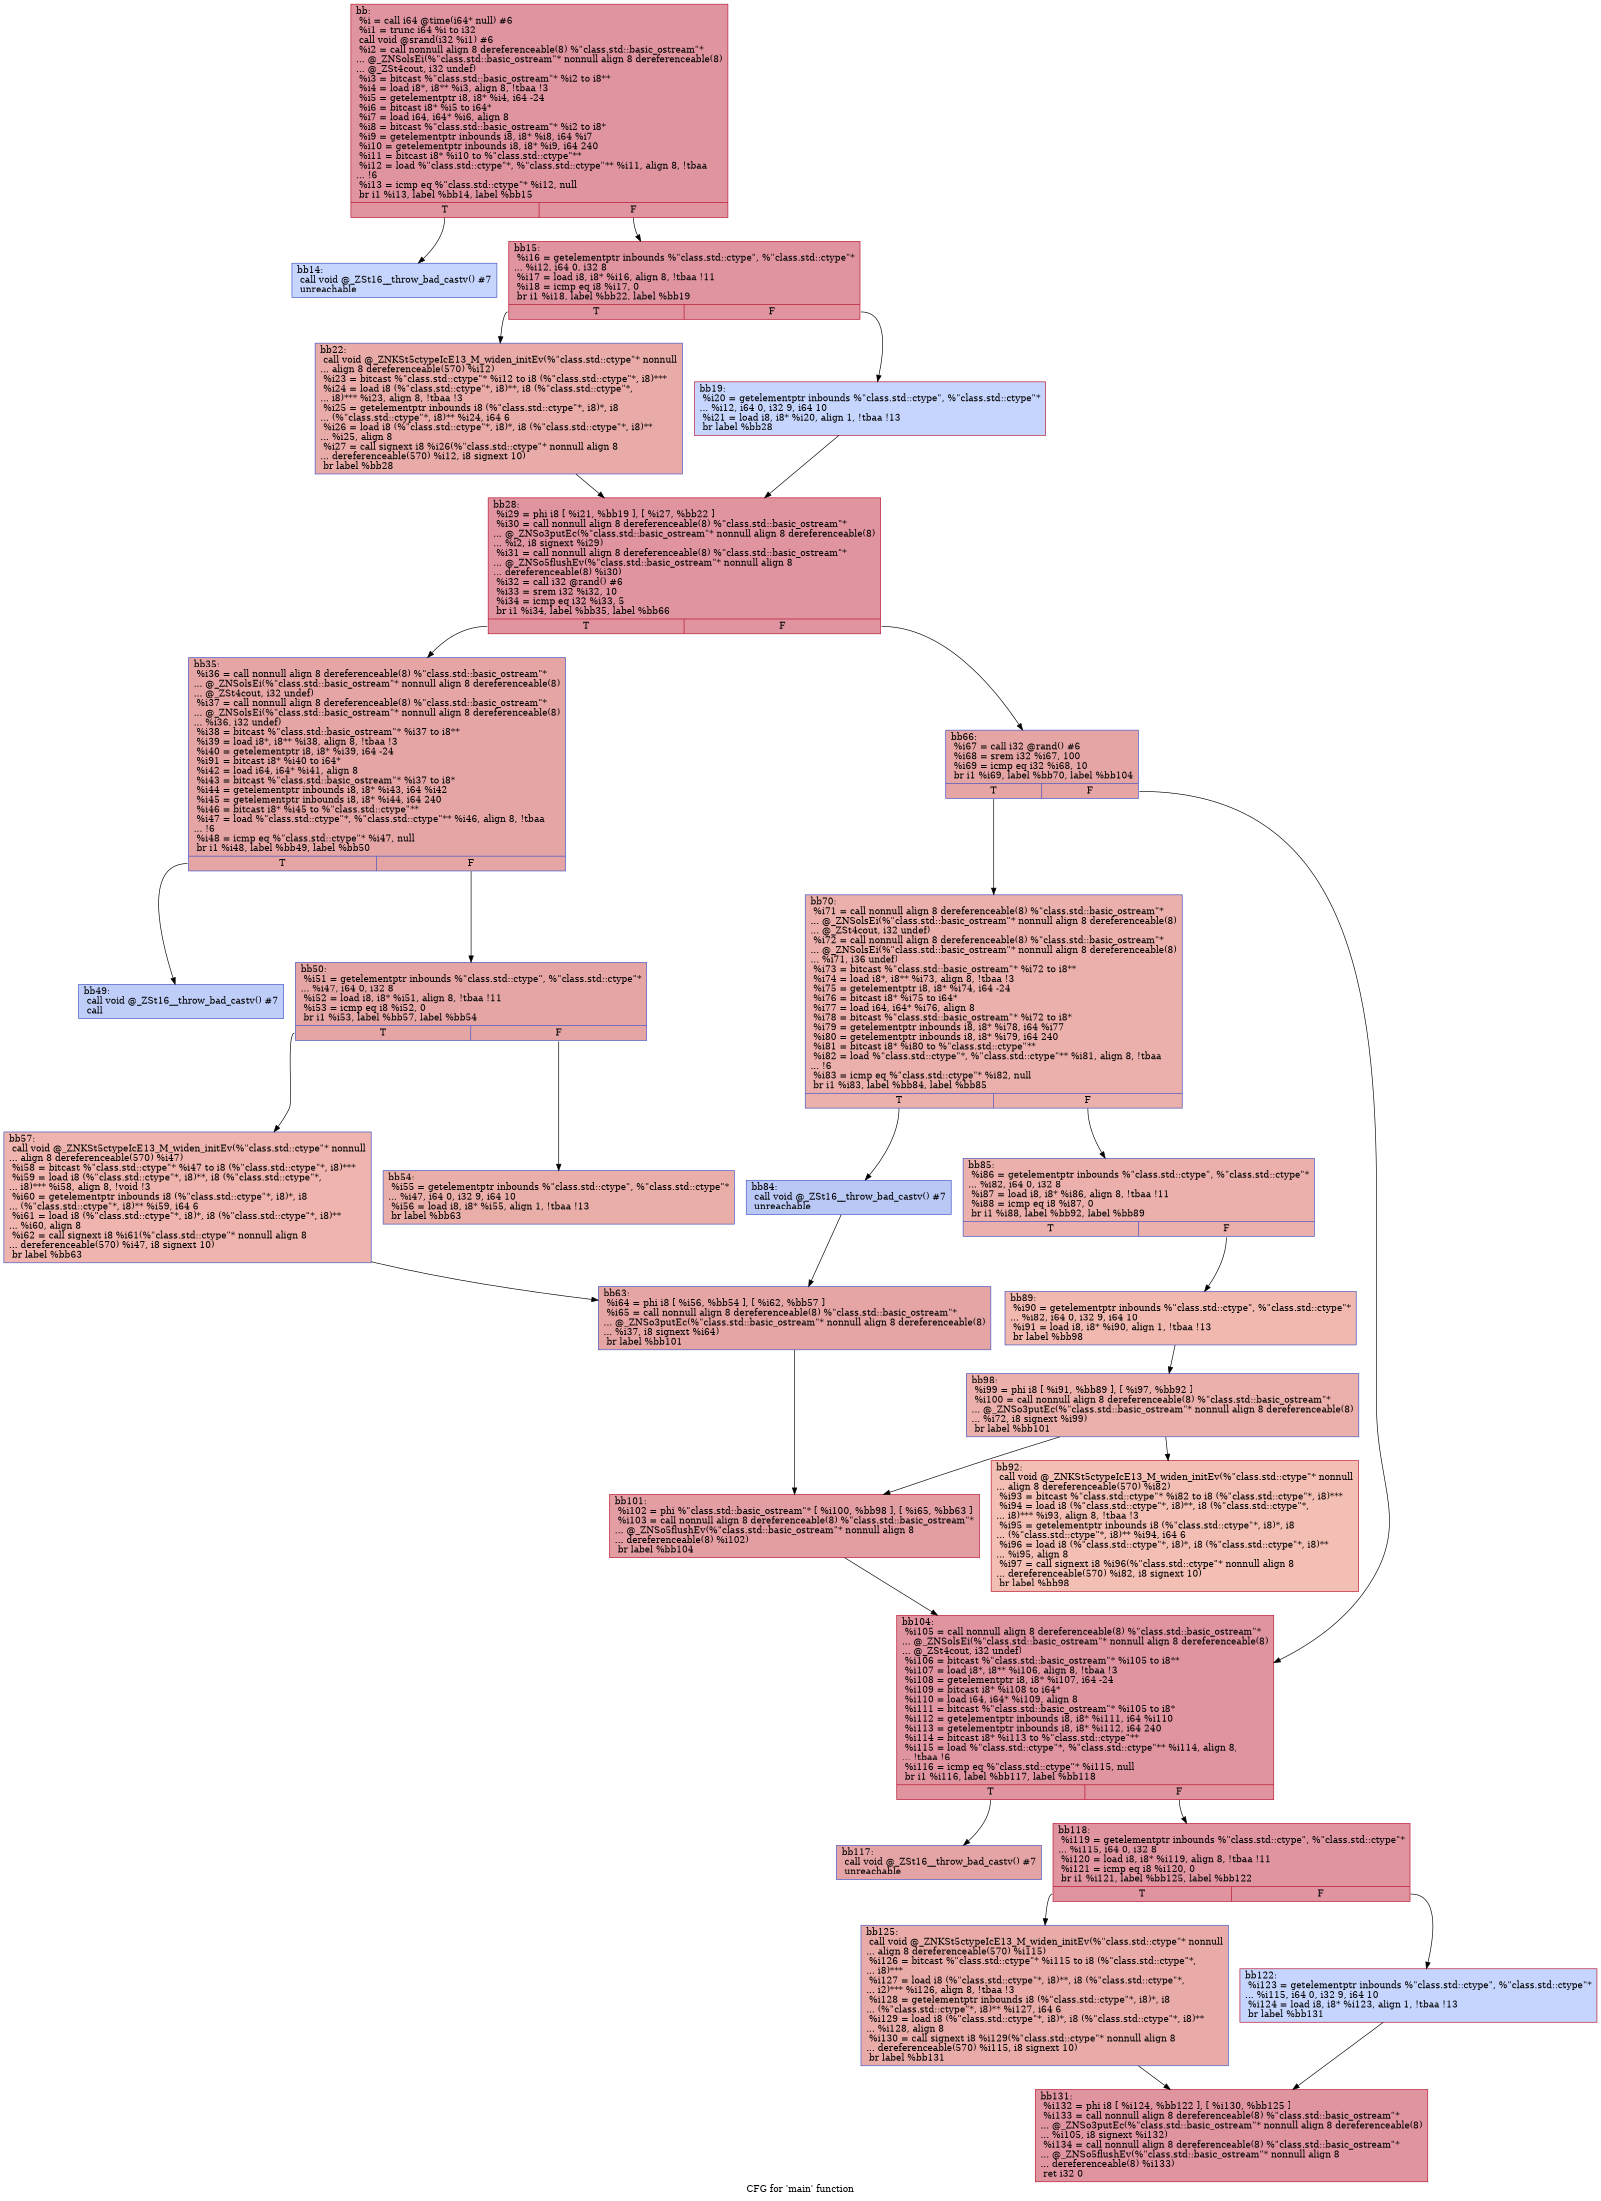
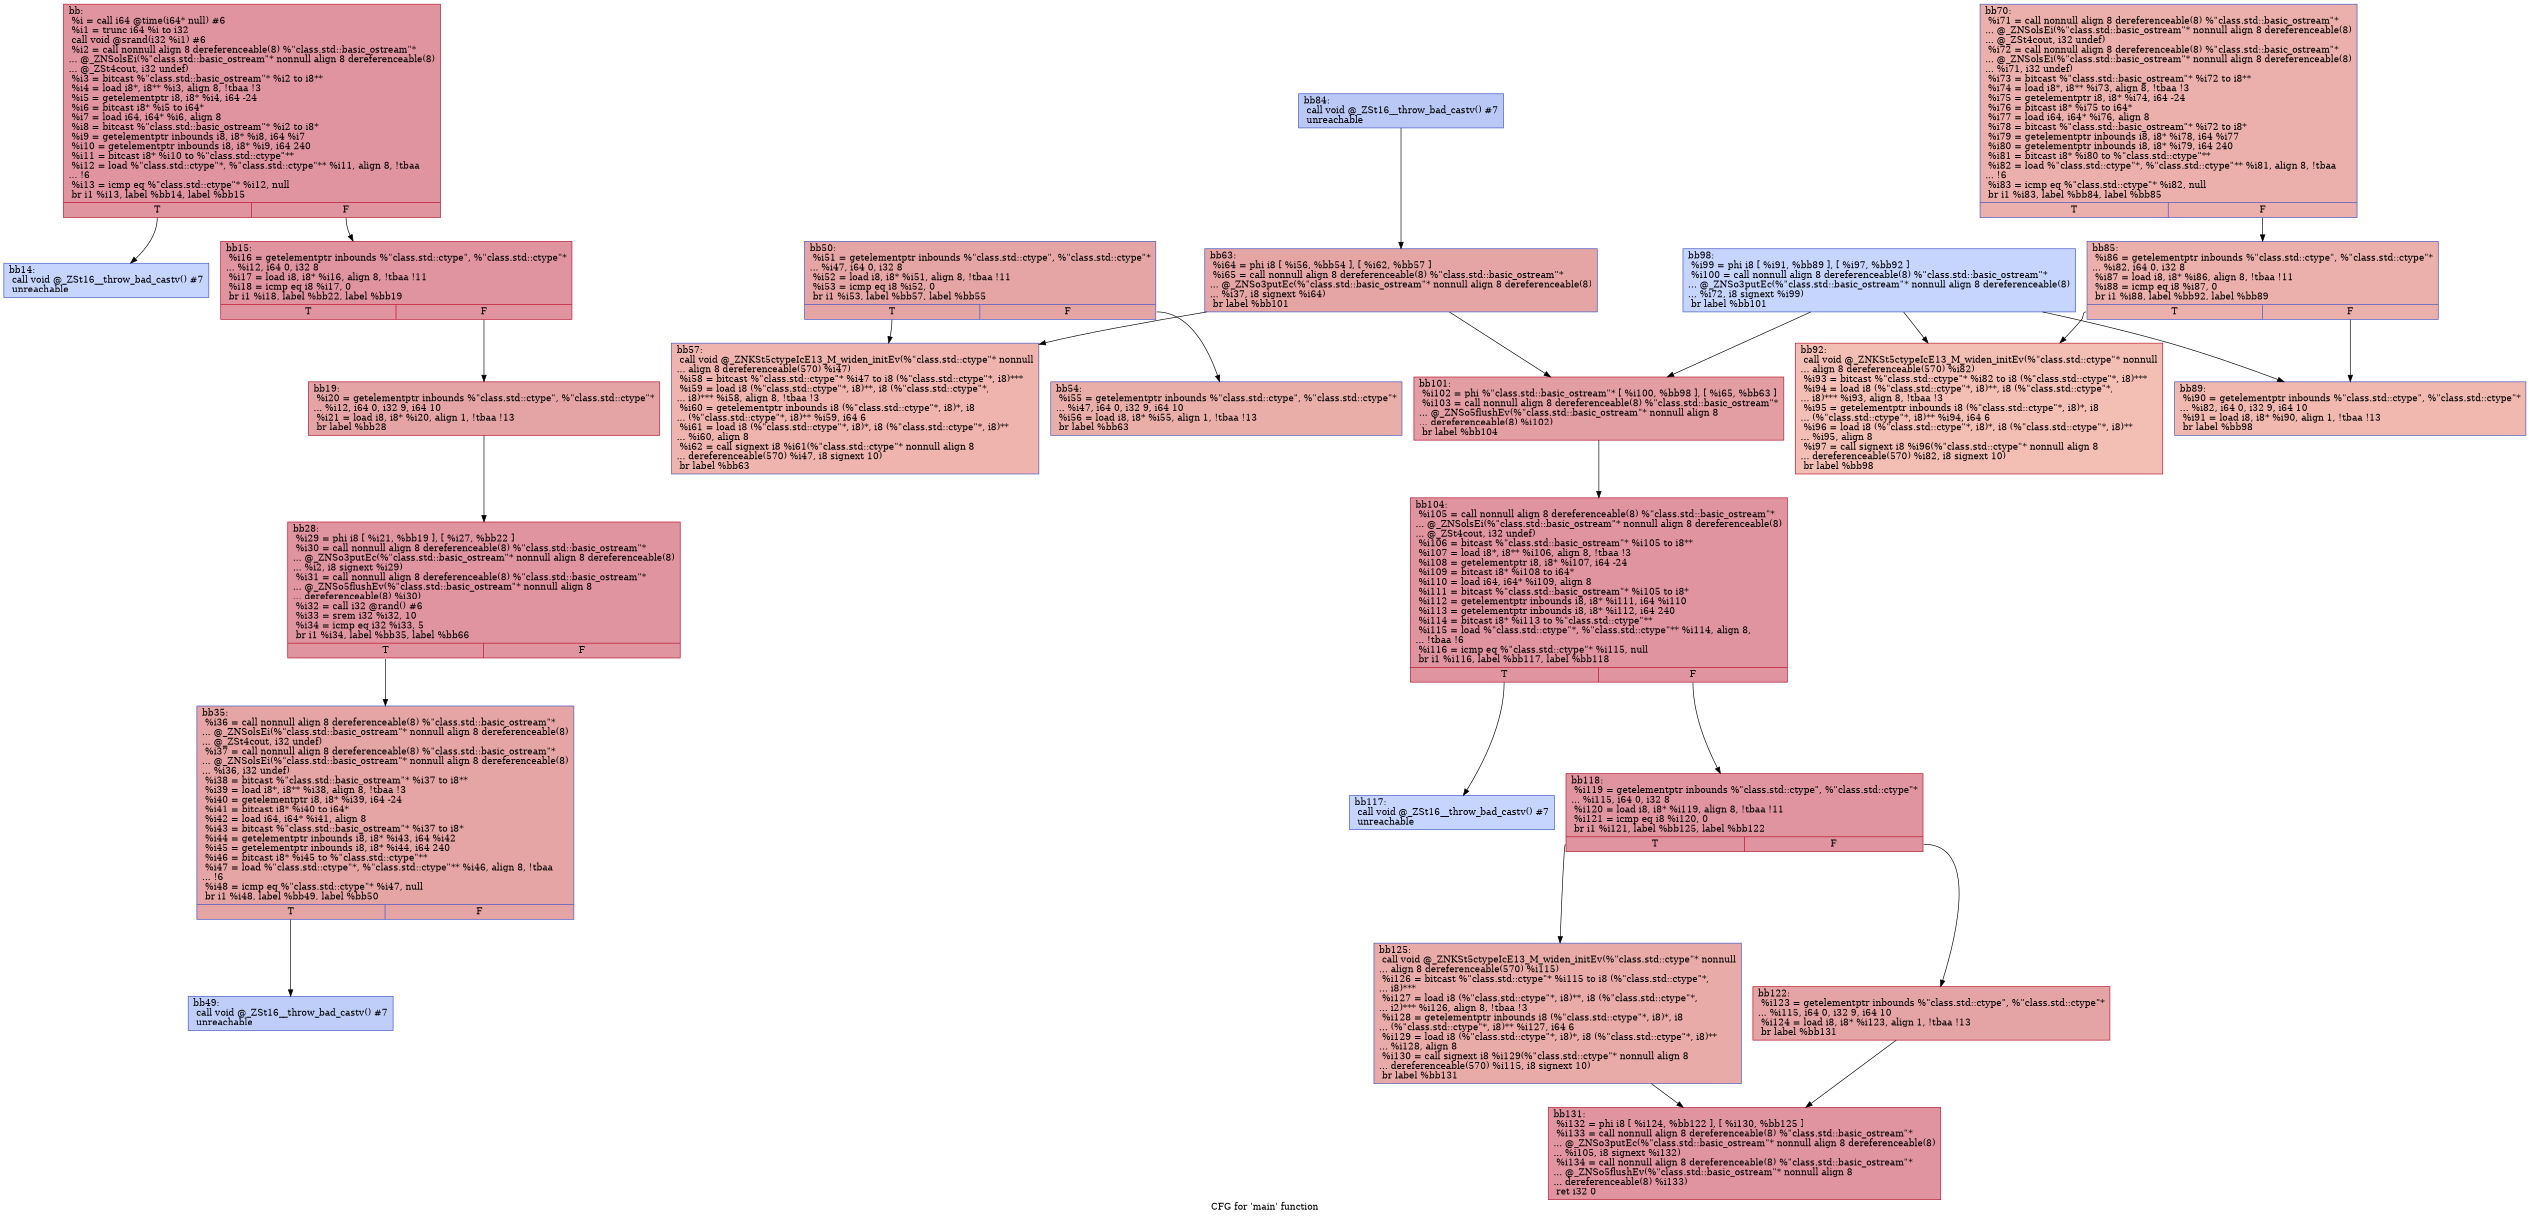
edge "bb85:" -> "bb92:": added
node "bb22:": removed
node "bb19:": fillcolor #7ea1fa70 -> #c32e3170
node "bb35:": text "%i91 = bitcast i8* %i40 to i64*" -> "%i41 = bitcast i8* %i40 to i64*"
node "bb66:": removed
edge "bb35:" -> "bb50:": removed
node "bb70:": text "... %i71, i36 undef)" -> "... %i71, i32 undef)"
node "bb49:": text "call" -> "unreachable"
node "bb50:": text "br i1 %i53, label %bb57, label %bb54" -> "br i1 %i53, label %bb57, label %bb55"
edge "bb70:" -> "bb84:": removed
node "bb57:": text "... i8)*** %i58, align 8, !void !3" -> "... i8)*** %i58, align 8, !tbaa !3"
edge "bb57:" -> "bb63:": reversed
edge "bb89:" -> "bb98:": reversed
node "bb98:": fillcolor #d24b4070 -> #7ea1fa70
node "bb117:": fillcolor #c32e3170 -> #7ea1fa70
node "bb122:": fillcolor #7ea1fa70 -> #c32e3170
